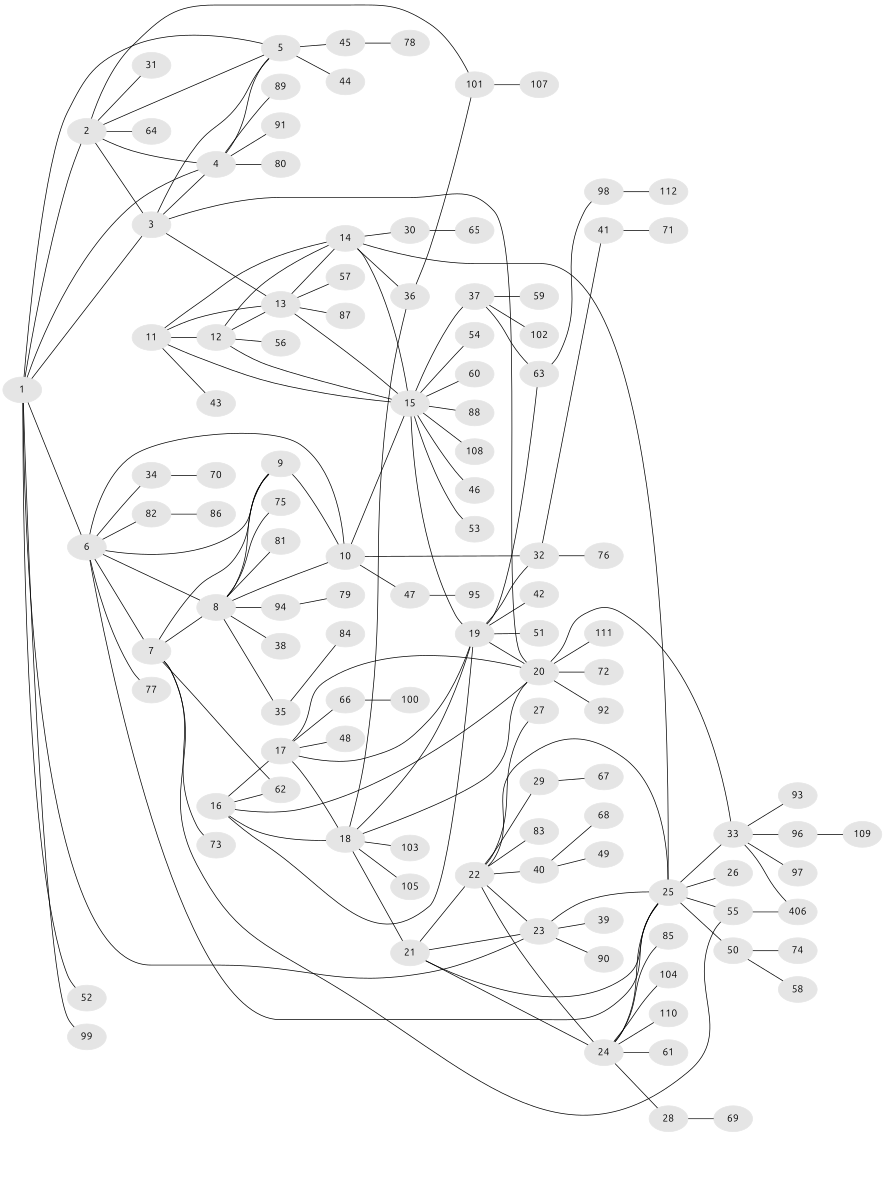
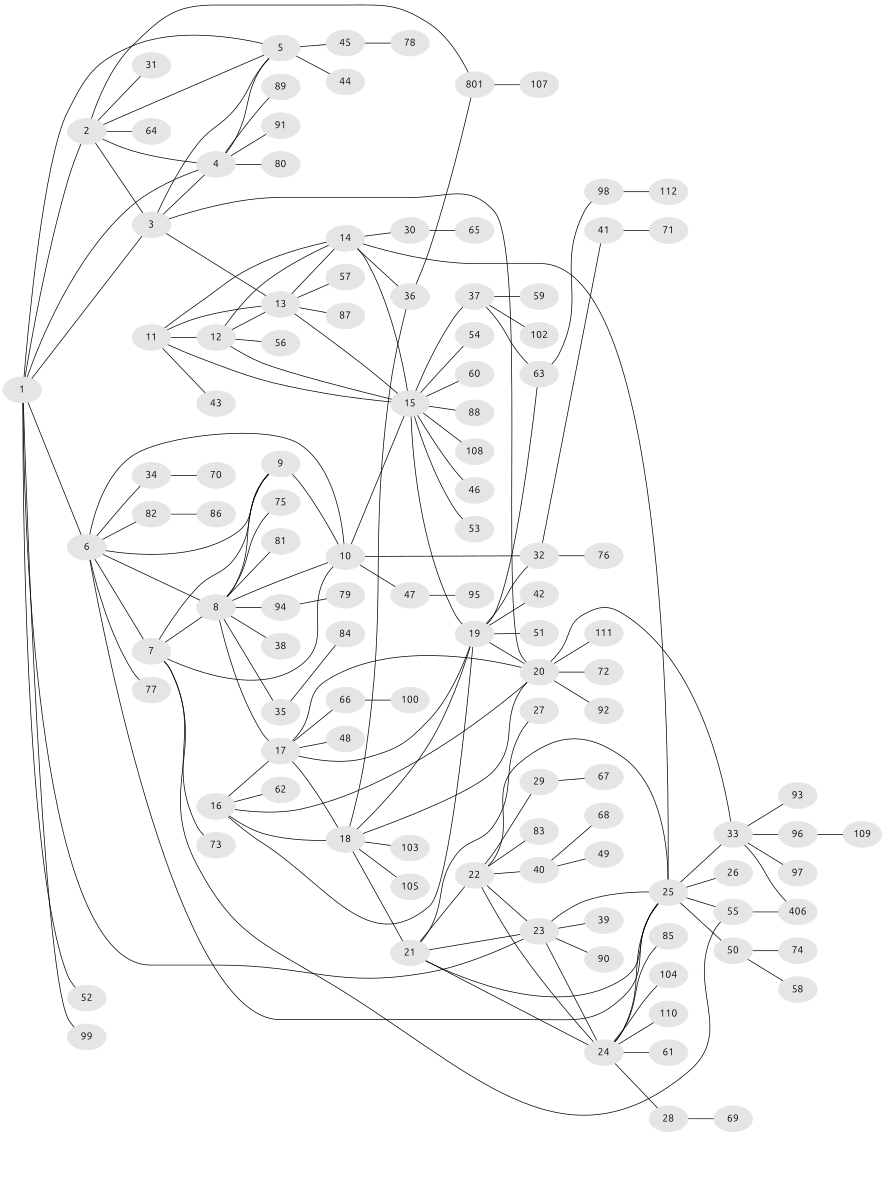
node "101": label "101" -> "801"
edge "8" -- "17": added
edge "7" -- "62": now "7" -- "10"
edge "27" -- "22": now "27" -- "21"
edge "23" -- "24": added
